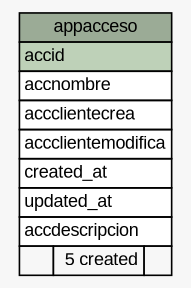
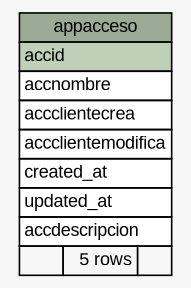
node "appacceso": text "5 created" -> "5 rows"
